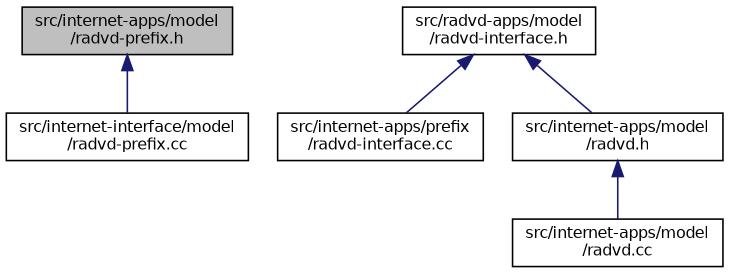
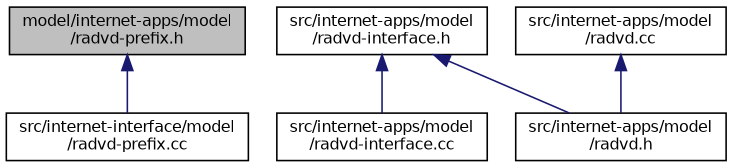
node "src/internet-apps/model /radvd-prefix.h": label "src/internet-apps/model /radvd-prefix.h" -> "model/internet-apps/model /radvd-prefix.h"
node "src/radvd-apps/model /radvd-interface.h": label "src/radvd-apps/model /radvd-interface.h" -> "src/internet-apps/model /radvd-interface.h"
node "src/internet-apps/prefix /radvd-interface.cc": label "src/internet-apps/prefix /radvd-interface.cc" -> "src/internet-apps/model /radvd-interface.cc"
edge "src/internet-apps/model /radvd.cc" -> "src/internet-apps/model /radvd.h": reversed
